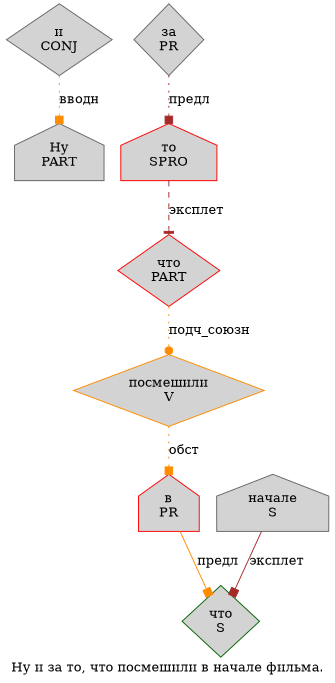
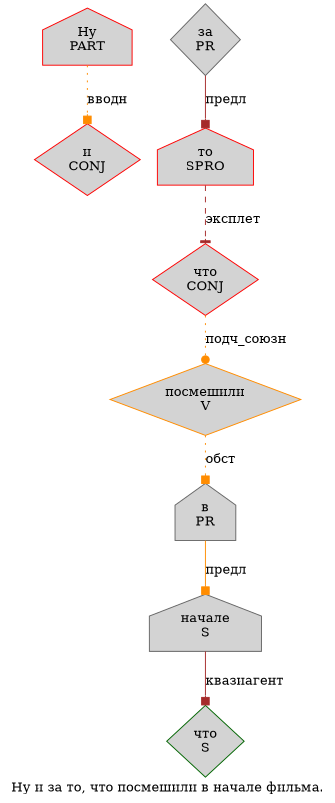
node "и CONJ": color gray40 -> red
edge "и CONJ" -> "Ну PART": reversed
edge "за PR" -> "то SPRO": style dotted -> solid
node "Ну PART": color gray40 -> red
node "что PART": label "что PART" -> "что CONJ"
node "в PR": color red -> gray40
edge "в PR" -> "что S": now "в PR" -> "начале S"
edge "начале S" -> "что S": label "эксплет" -> "квазиагент"
